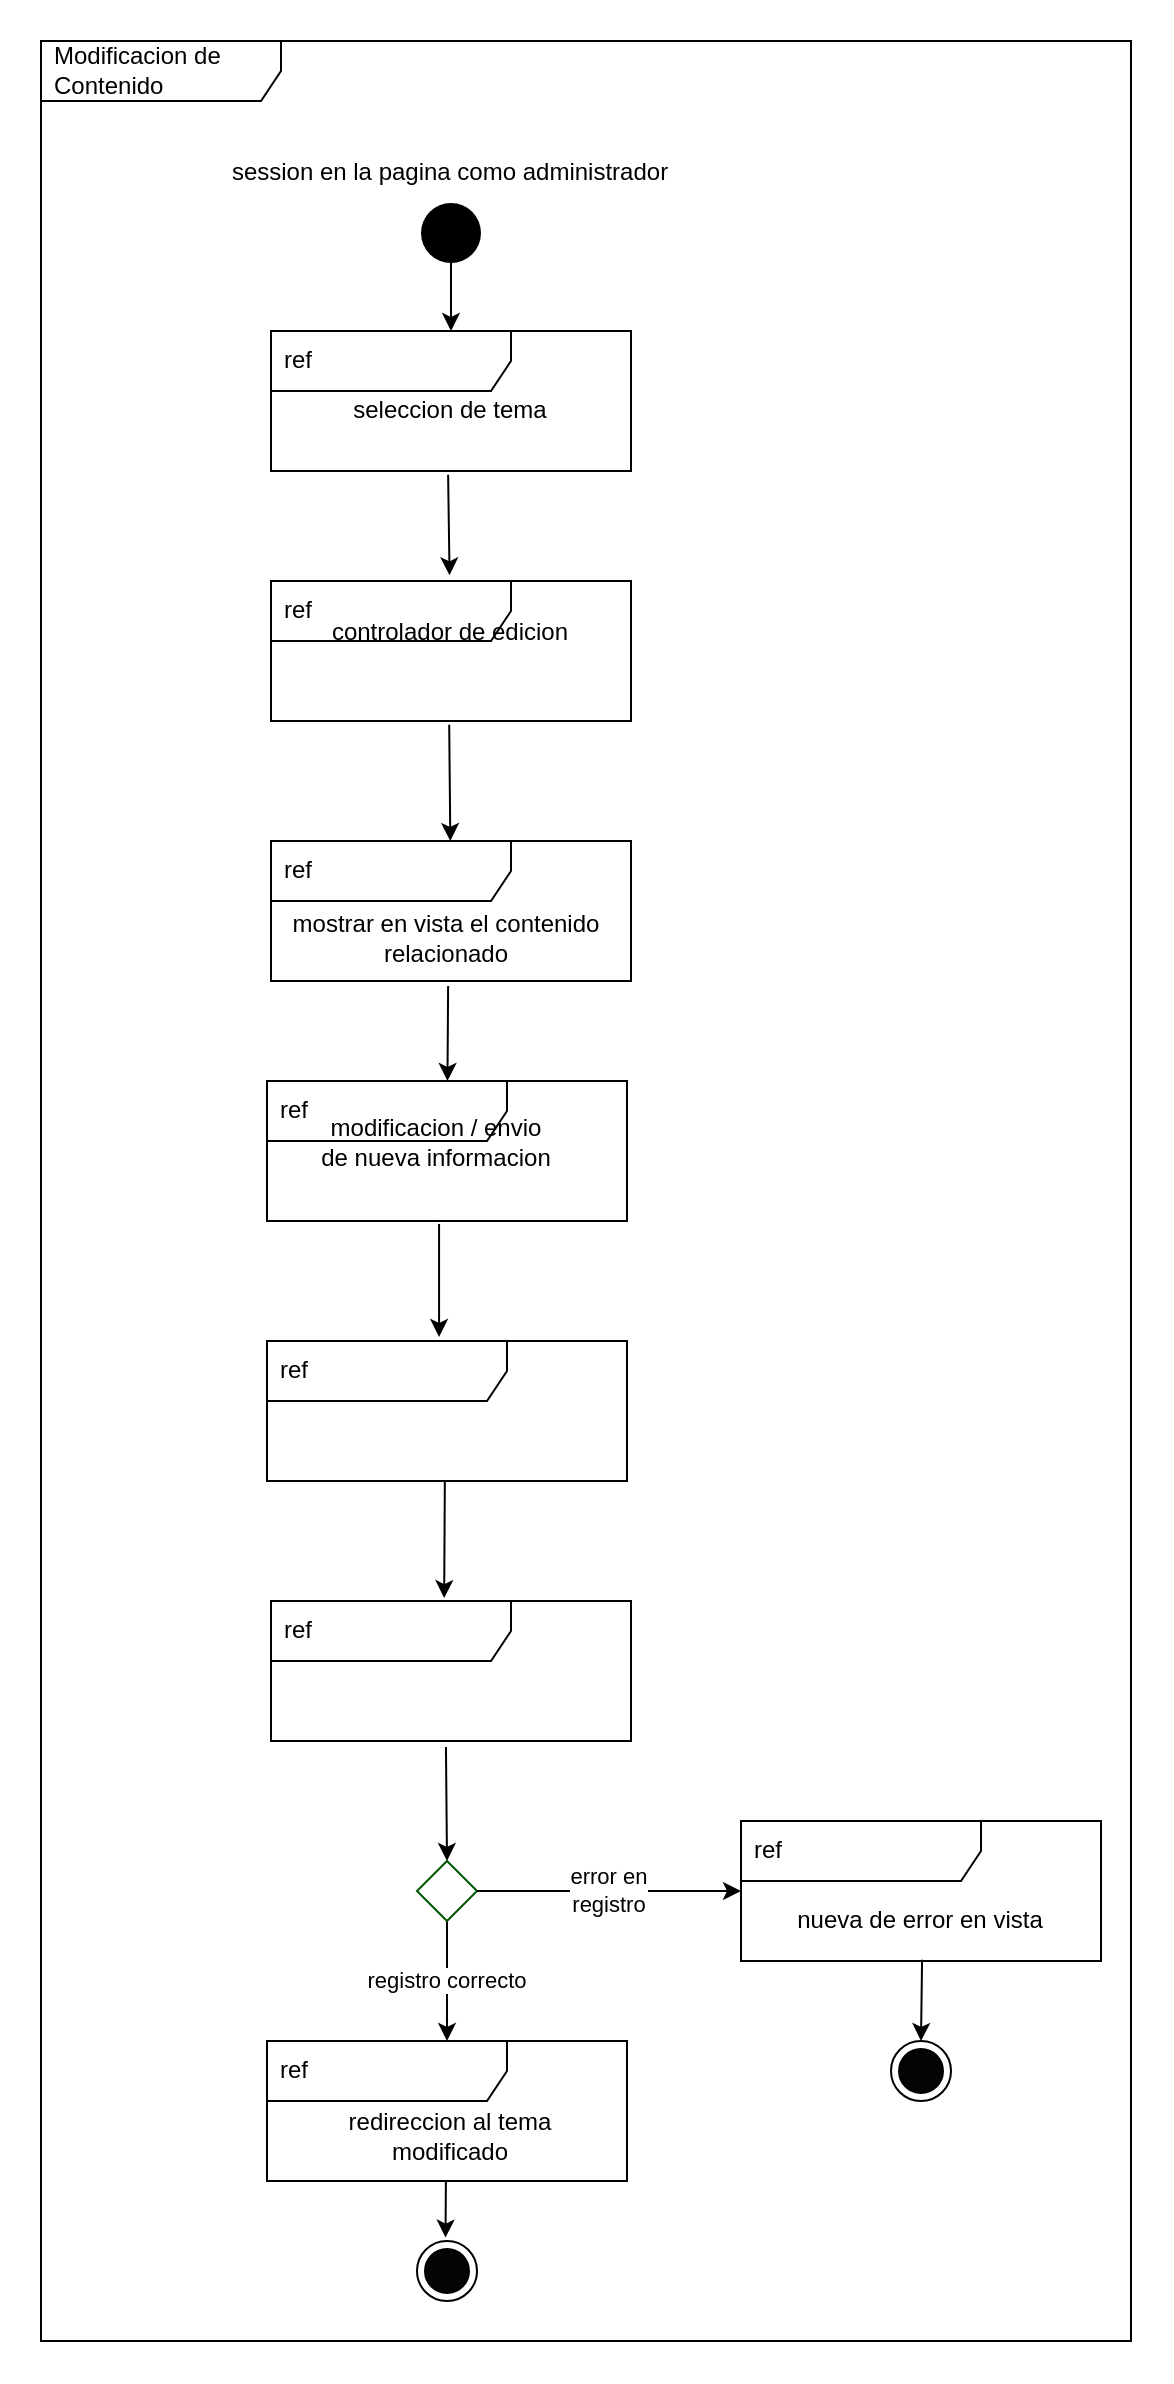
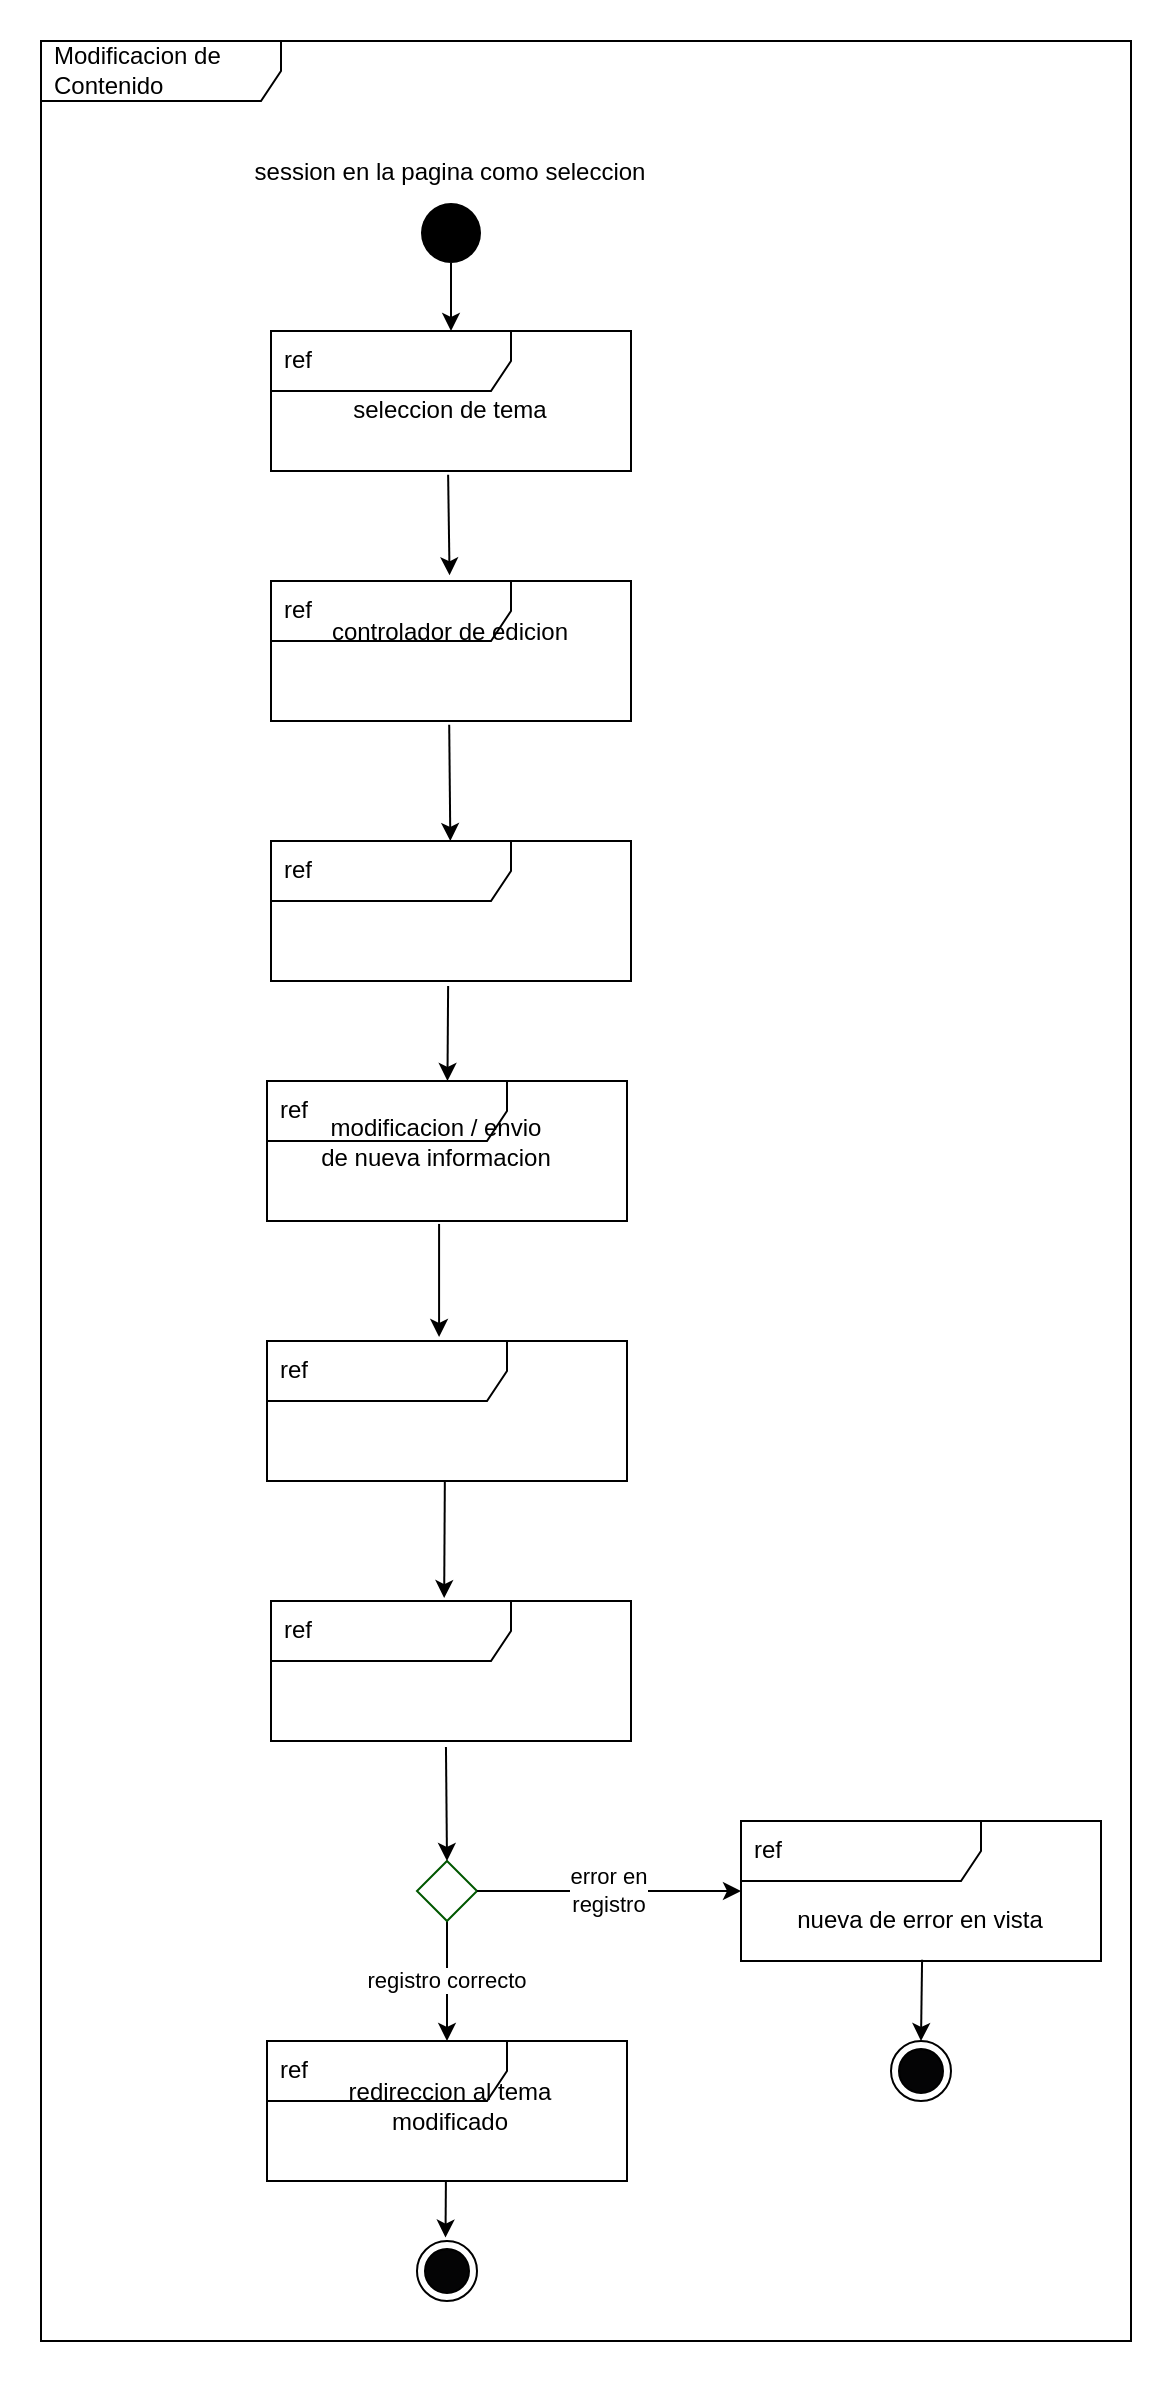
node "session en la pagina como administrador": label "session en la pagina como administrador" -> "session en la pagina como seleccion"
node "mostrar en vista el contenido relacionado": removed
node "redireccion al tema modificado": moved (451, 2137) -> (451, 2107)
